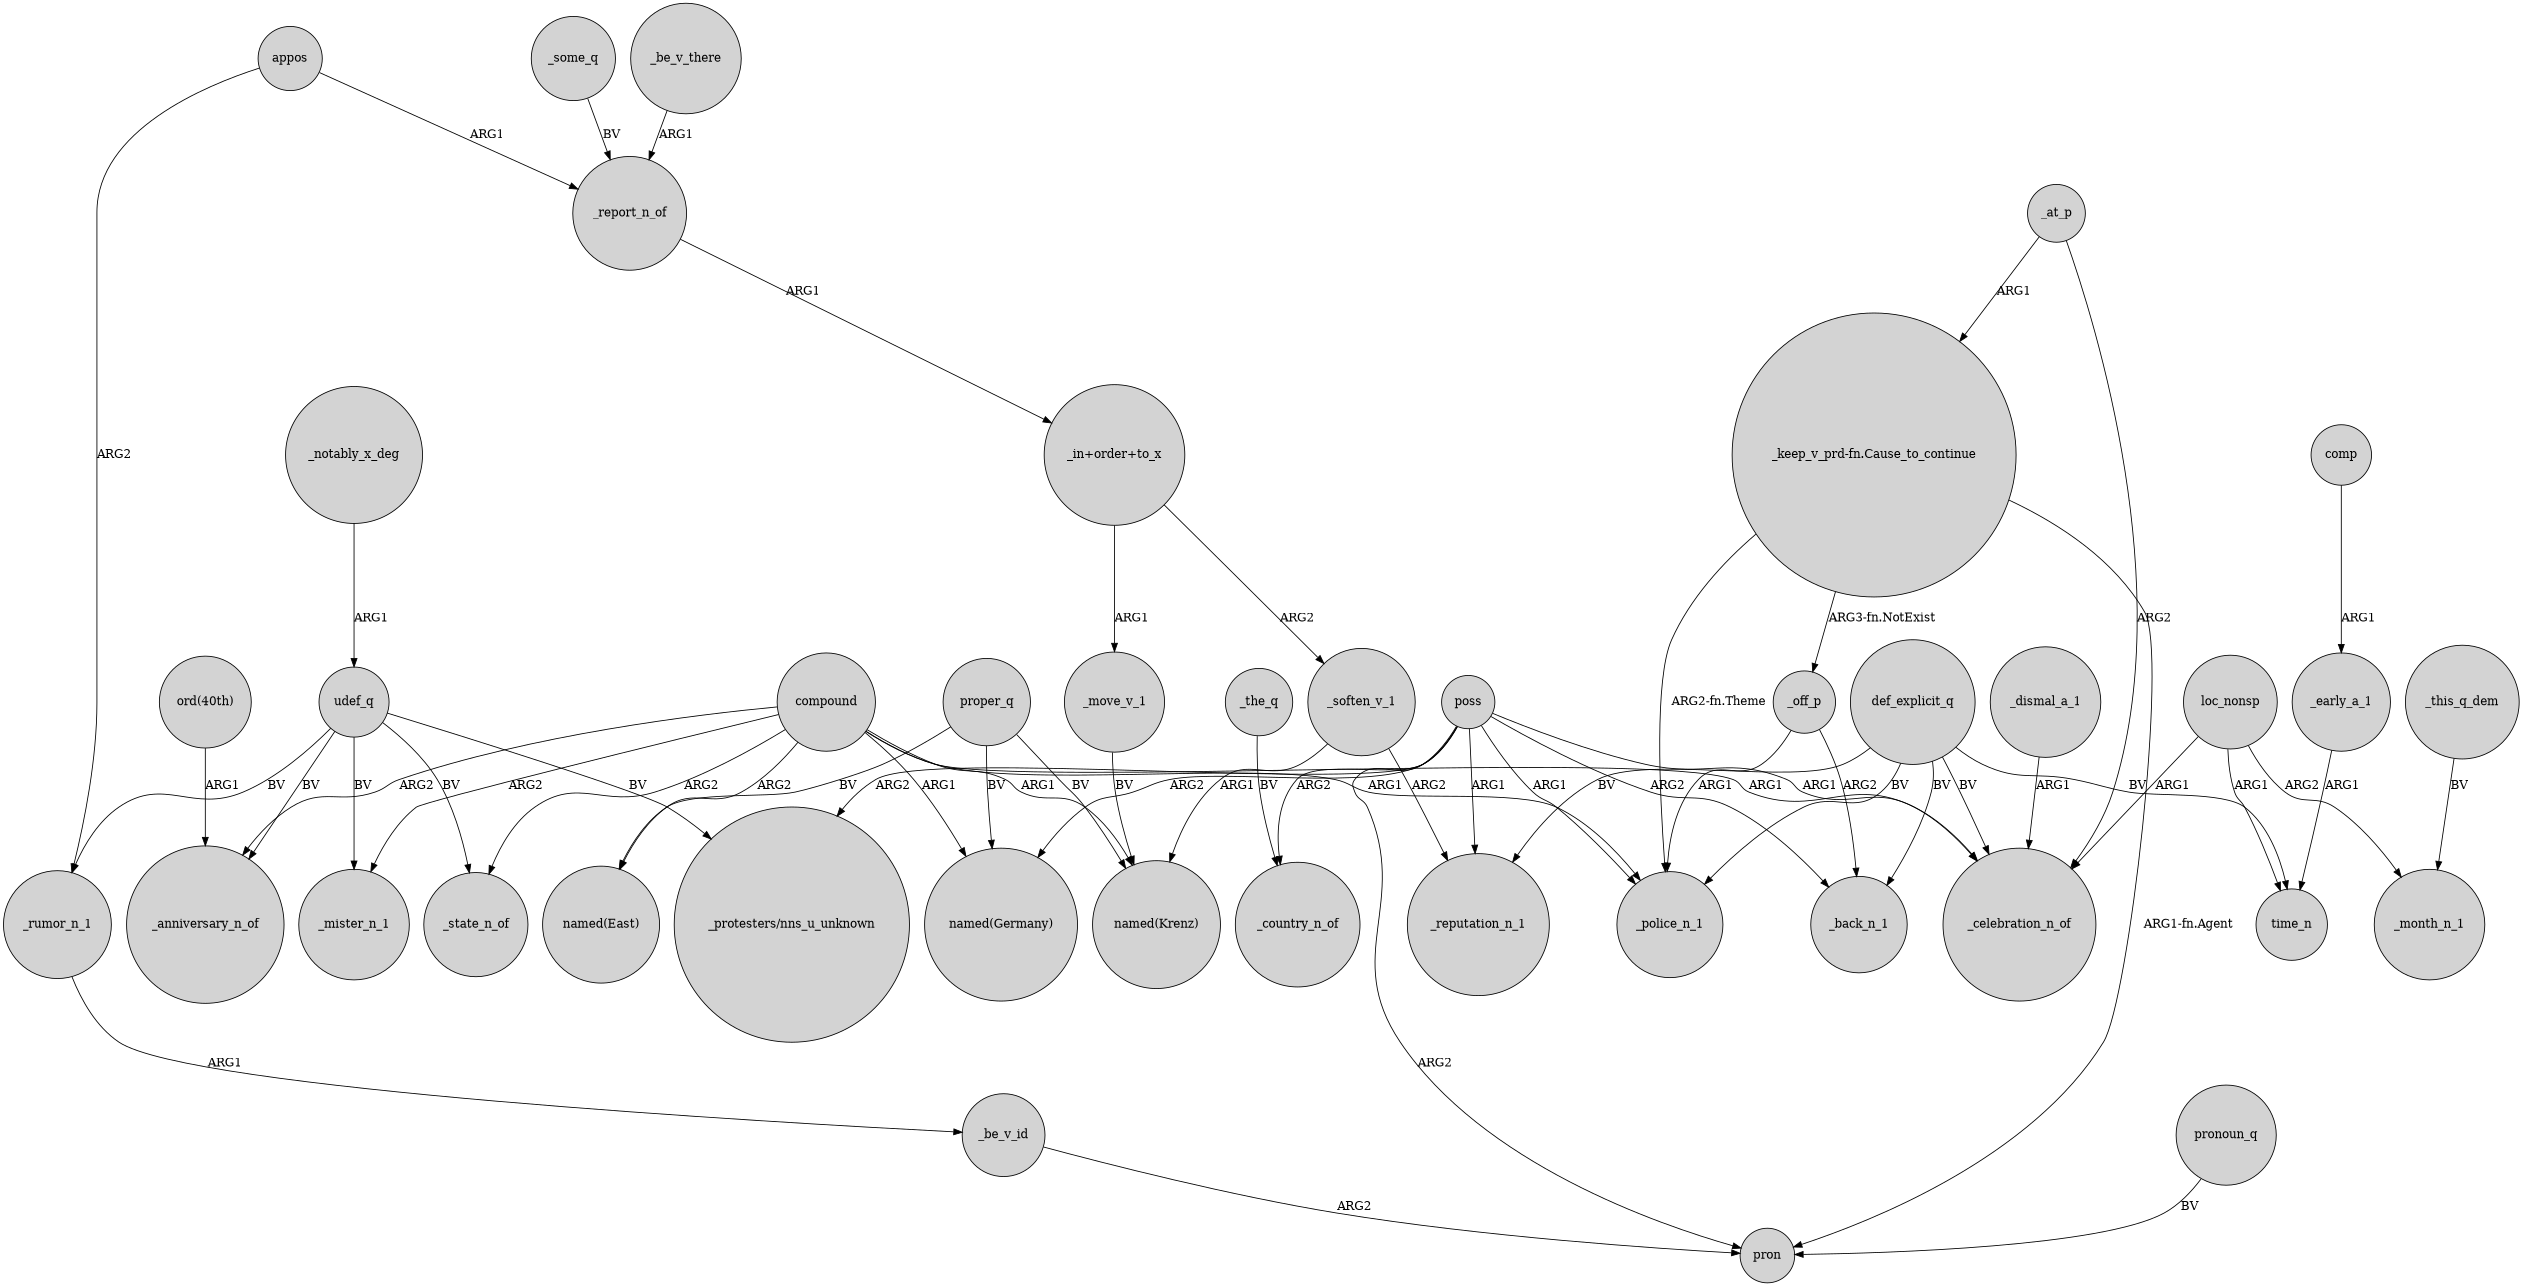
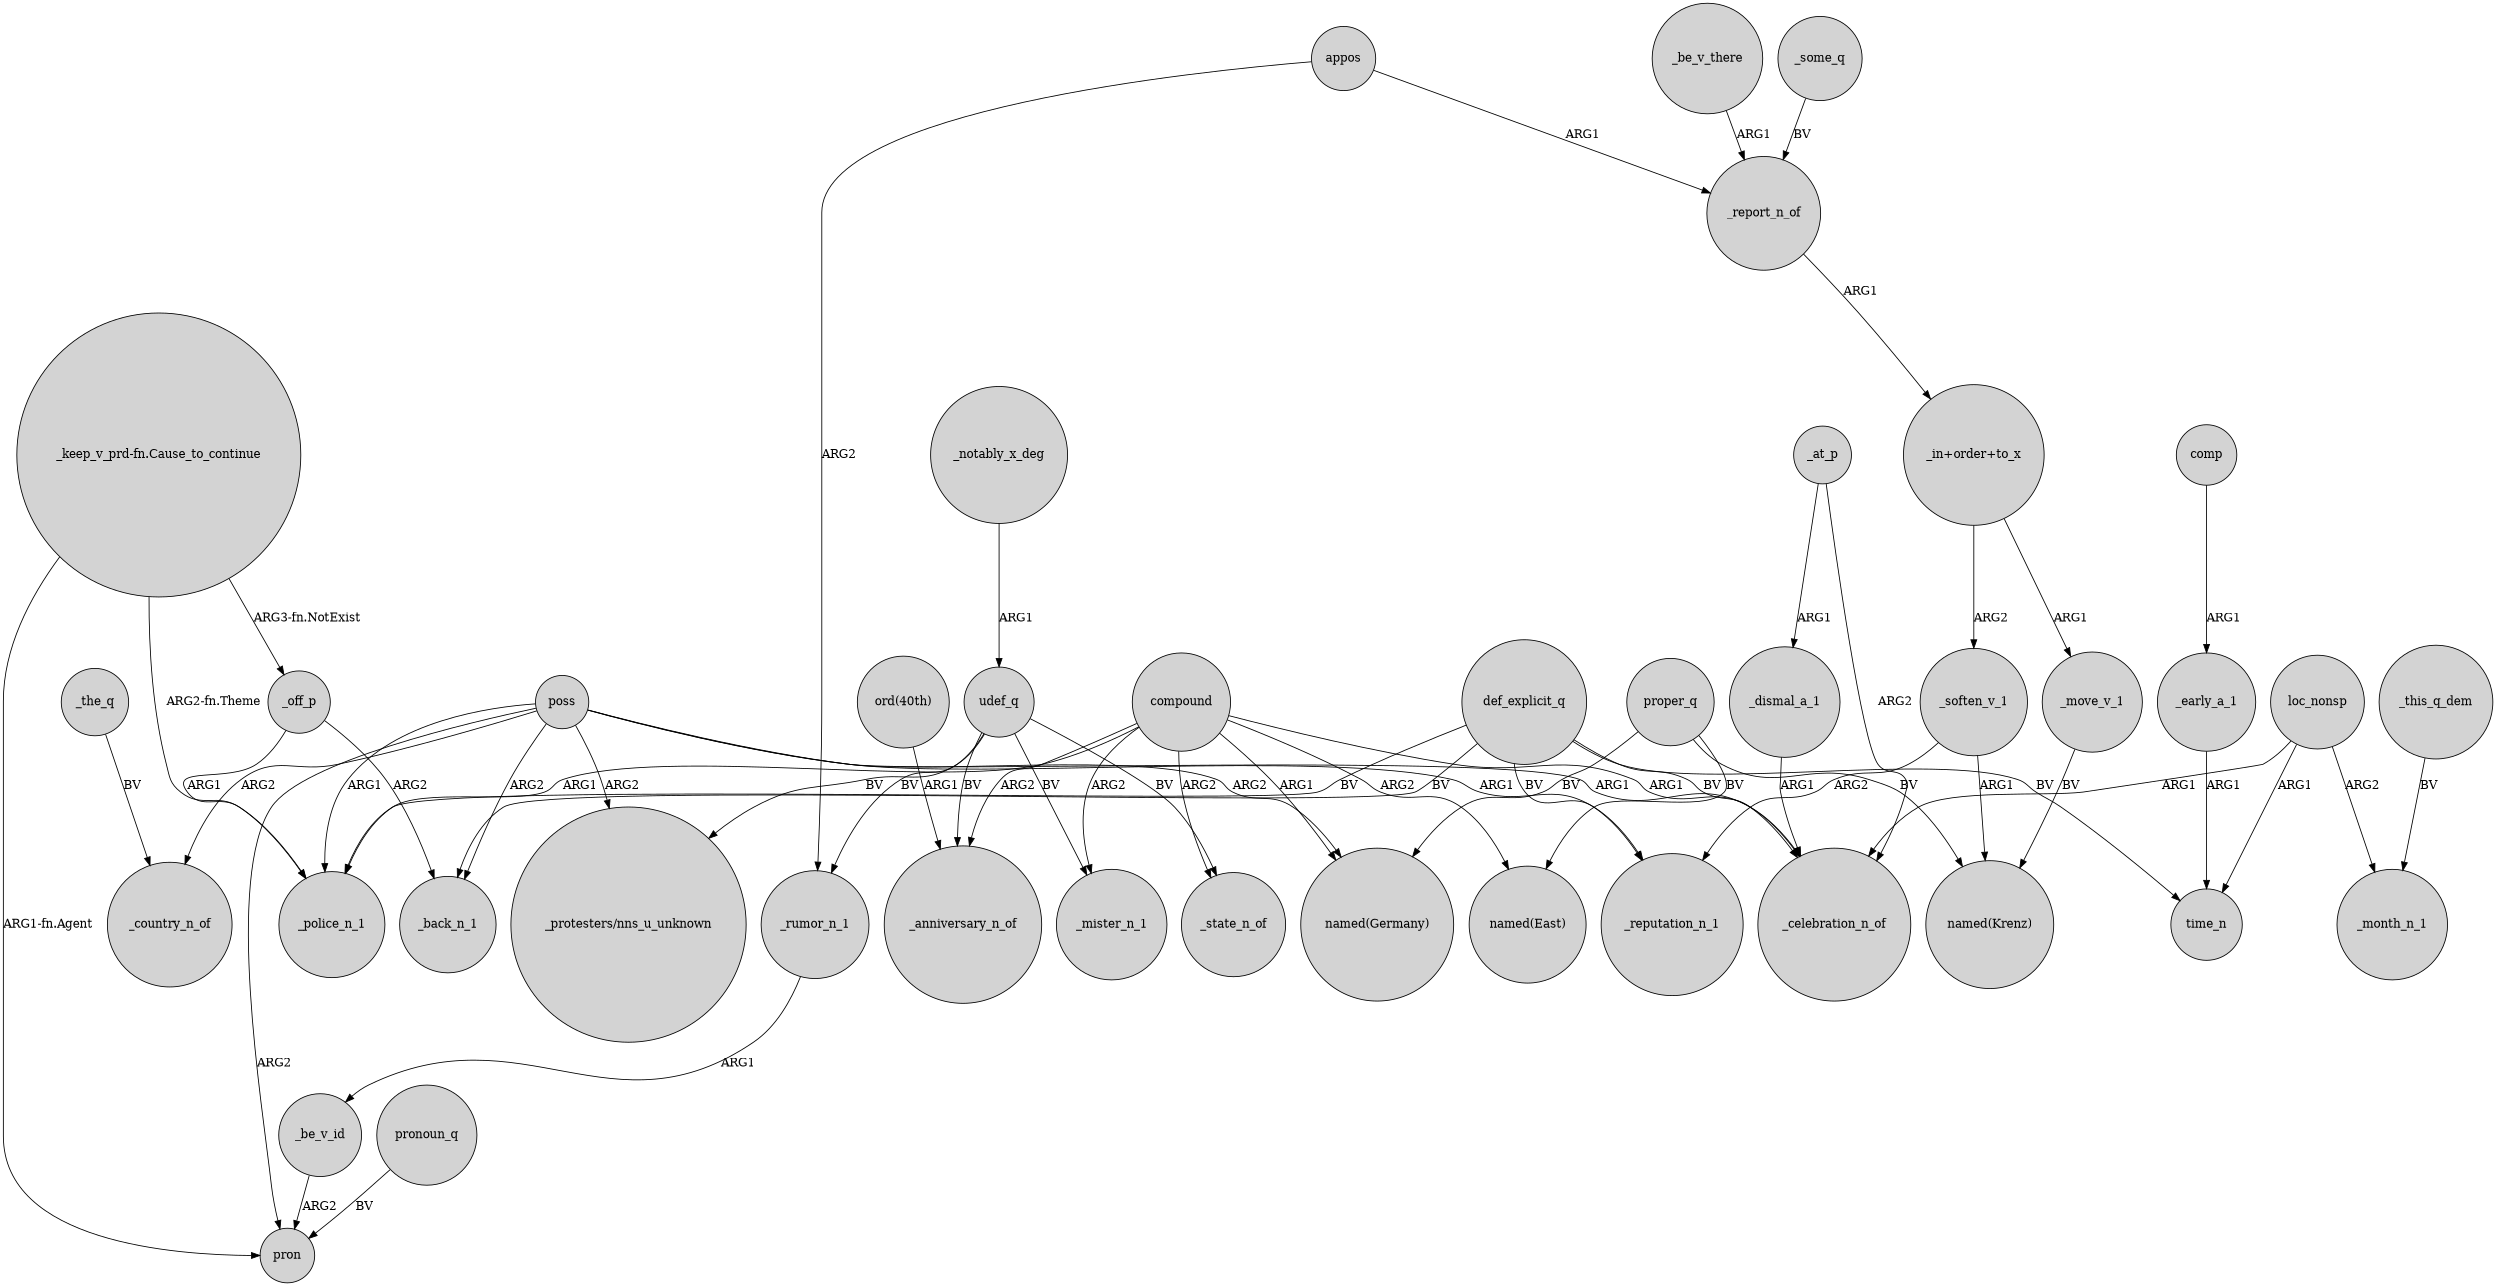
edge "_at_p" -> "_keep_v_prd-fn.Cause_to_continue": now "_at_p" -> "_dismal_a_1"
edge "compound" -> "named(Krenz)": removed, label "ARG1"
